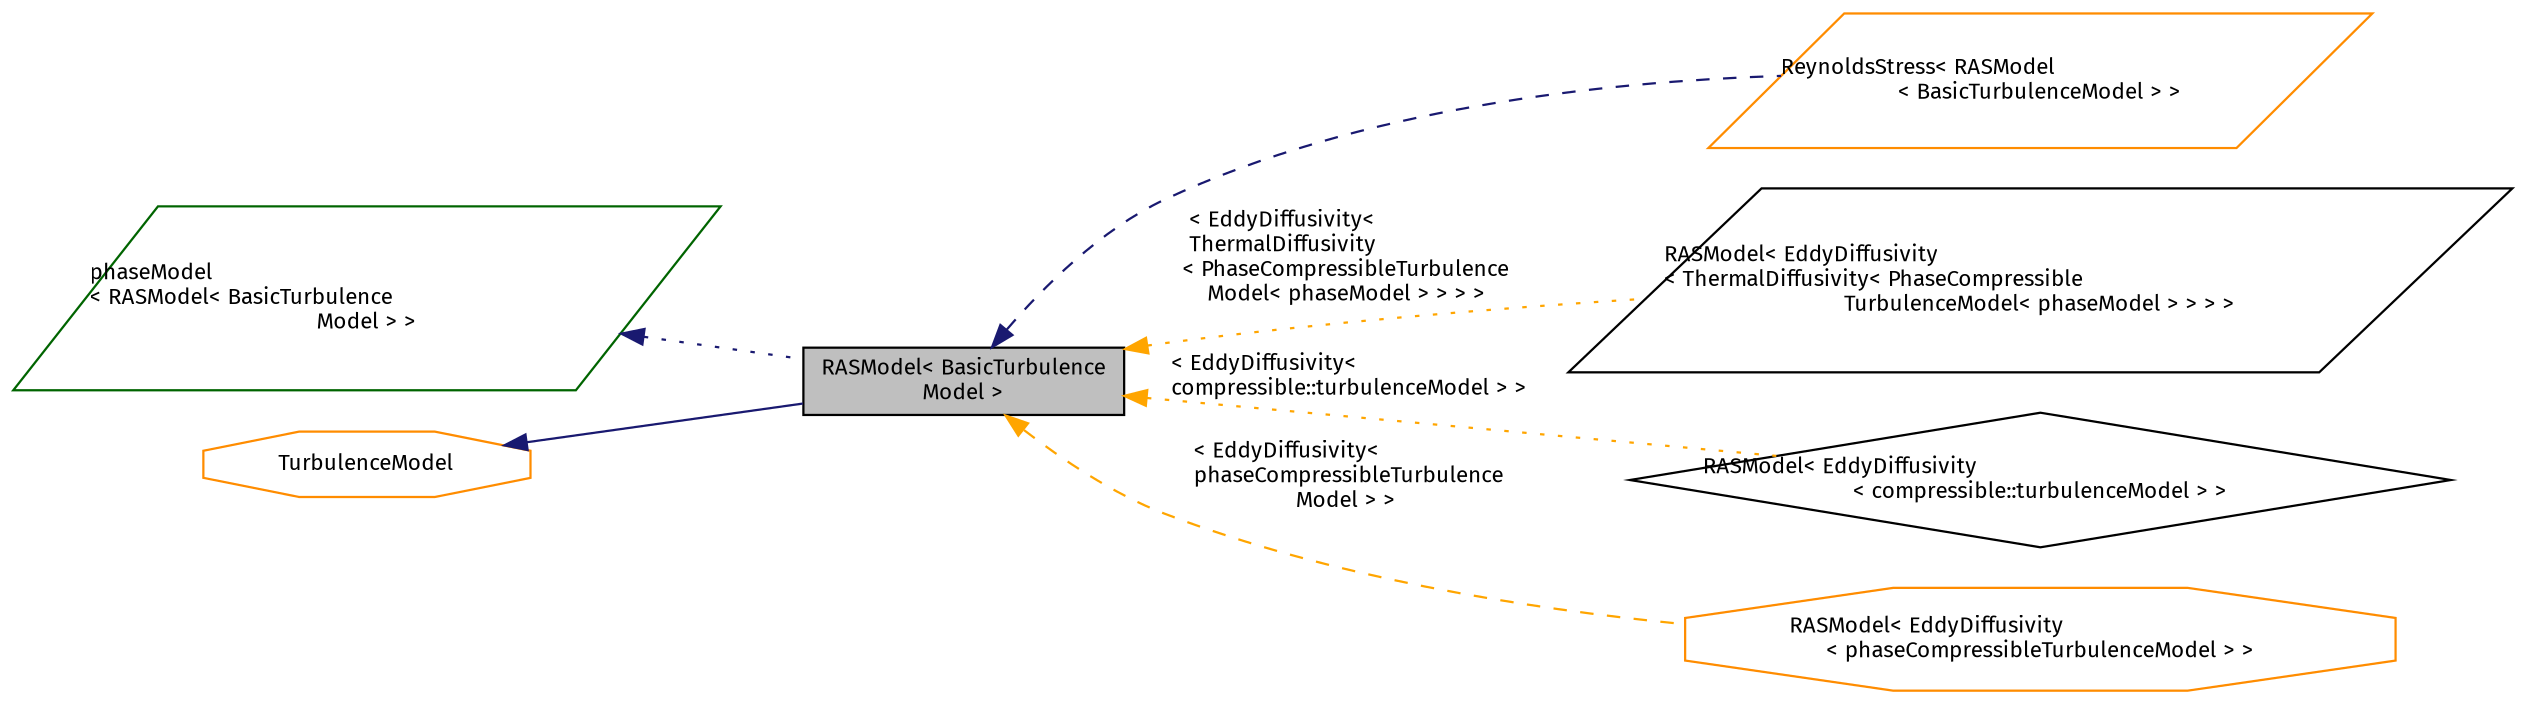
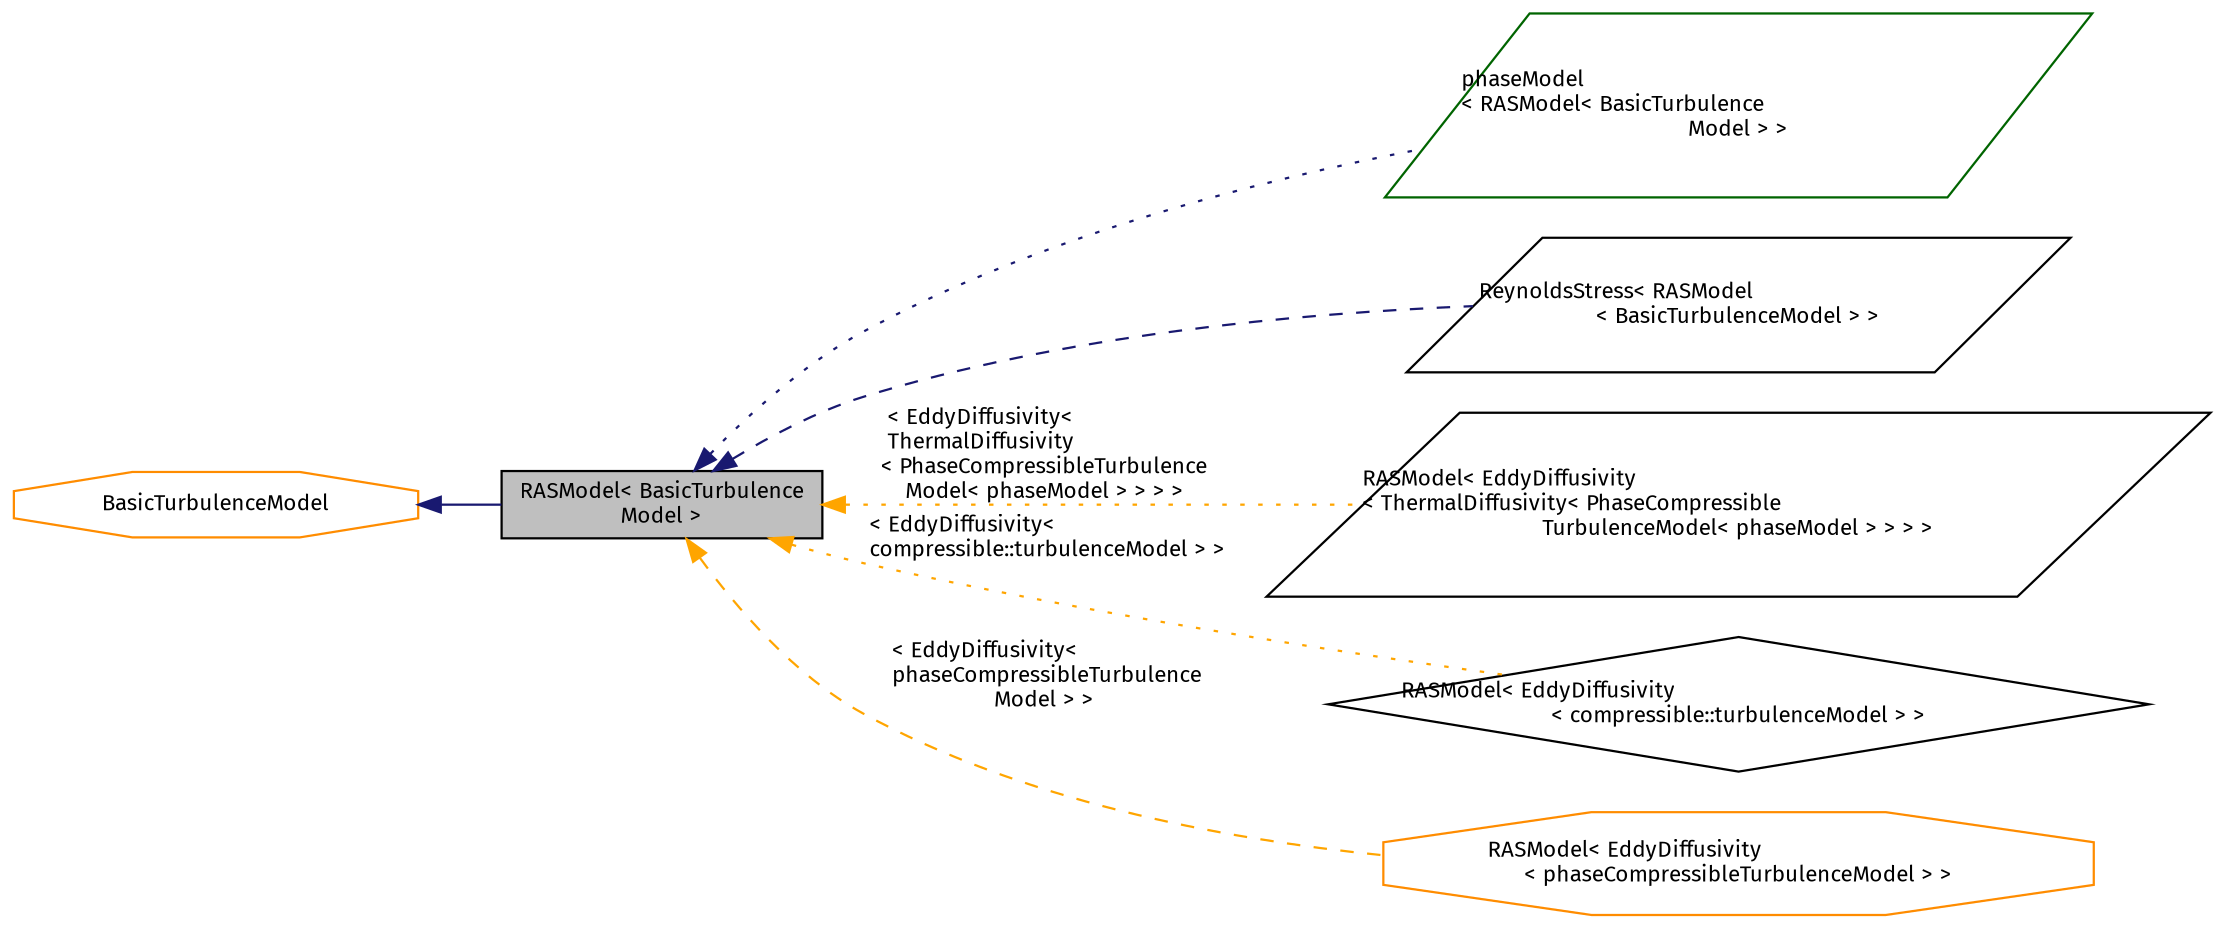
node "ReynoldsStress< RASModel < BasicTurbulenceModel > >": color darkorange -> black
edge "RASModel< BasicTurbulence Model >" -> "phaseModel < RASModel< BasicTurbulence Model > >": reversed
node "TurbulenceModel": label "TurbulenceModel" -> "BasicTurbulenceModel"
